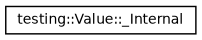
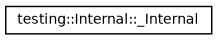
node "testing::Value::_Internal": label "testing::Value::_Internal" -> "testing::Internal::_Internal"
